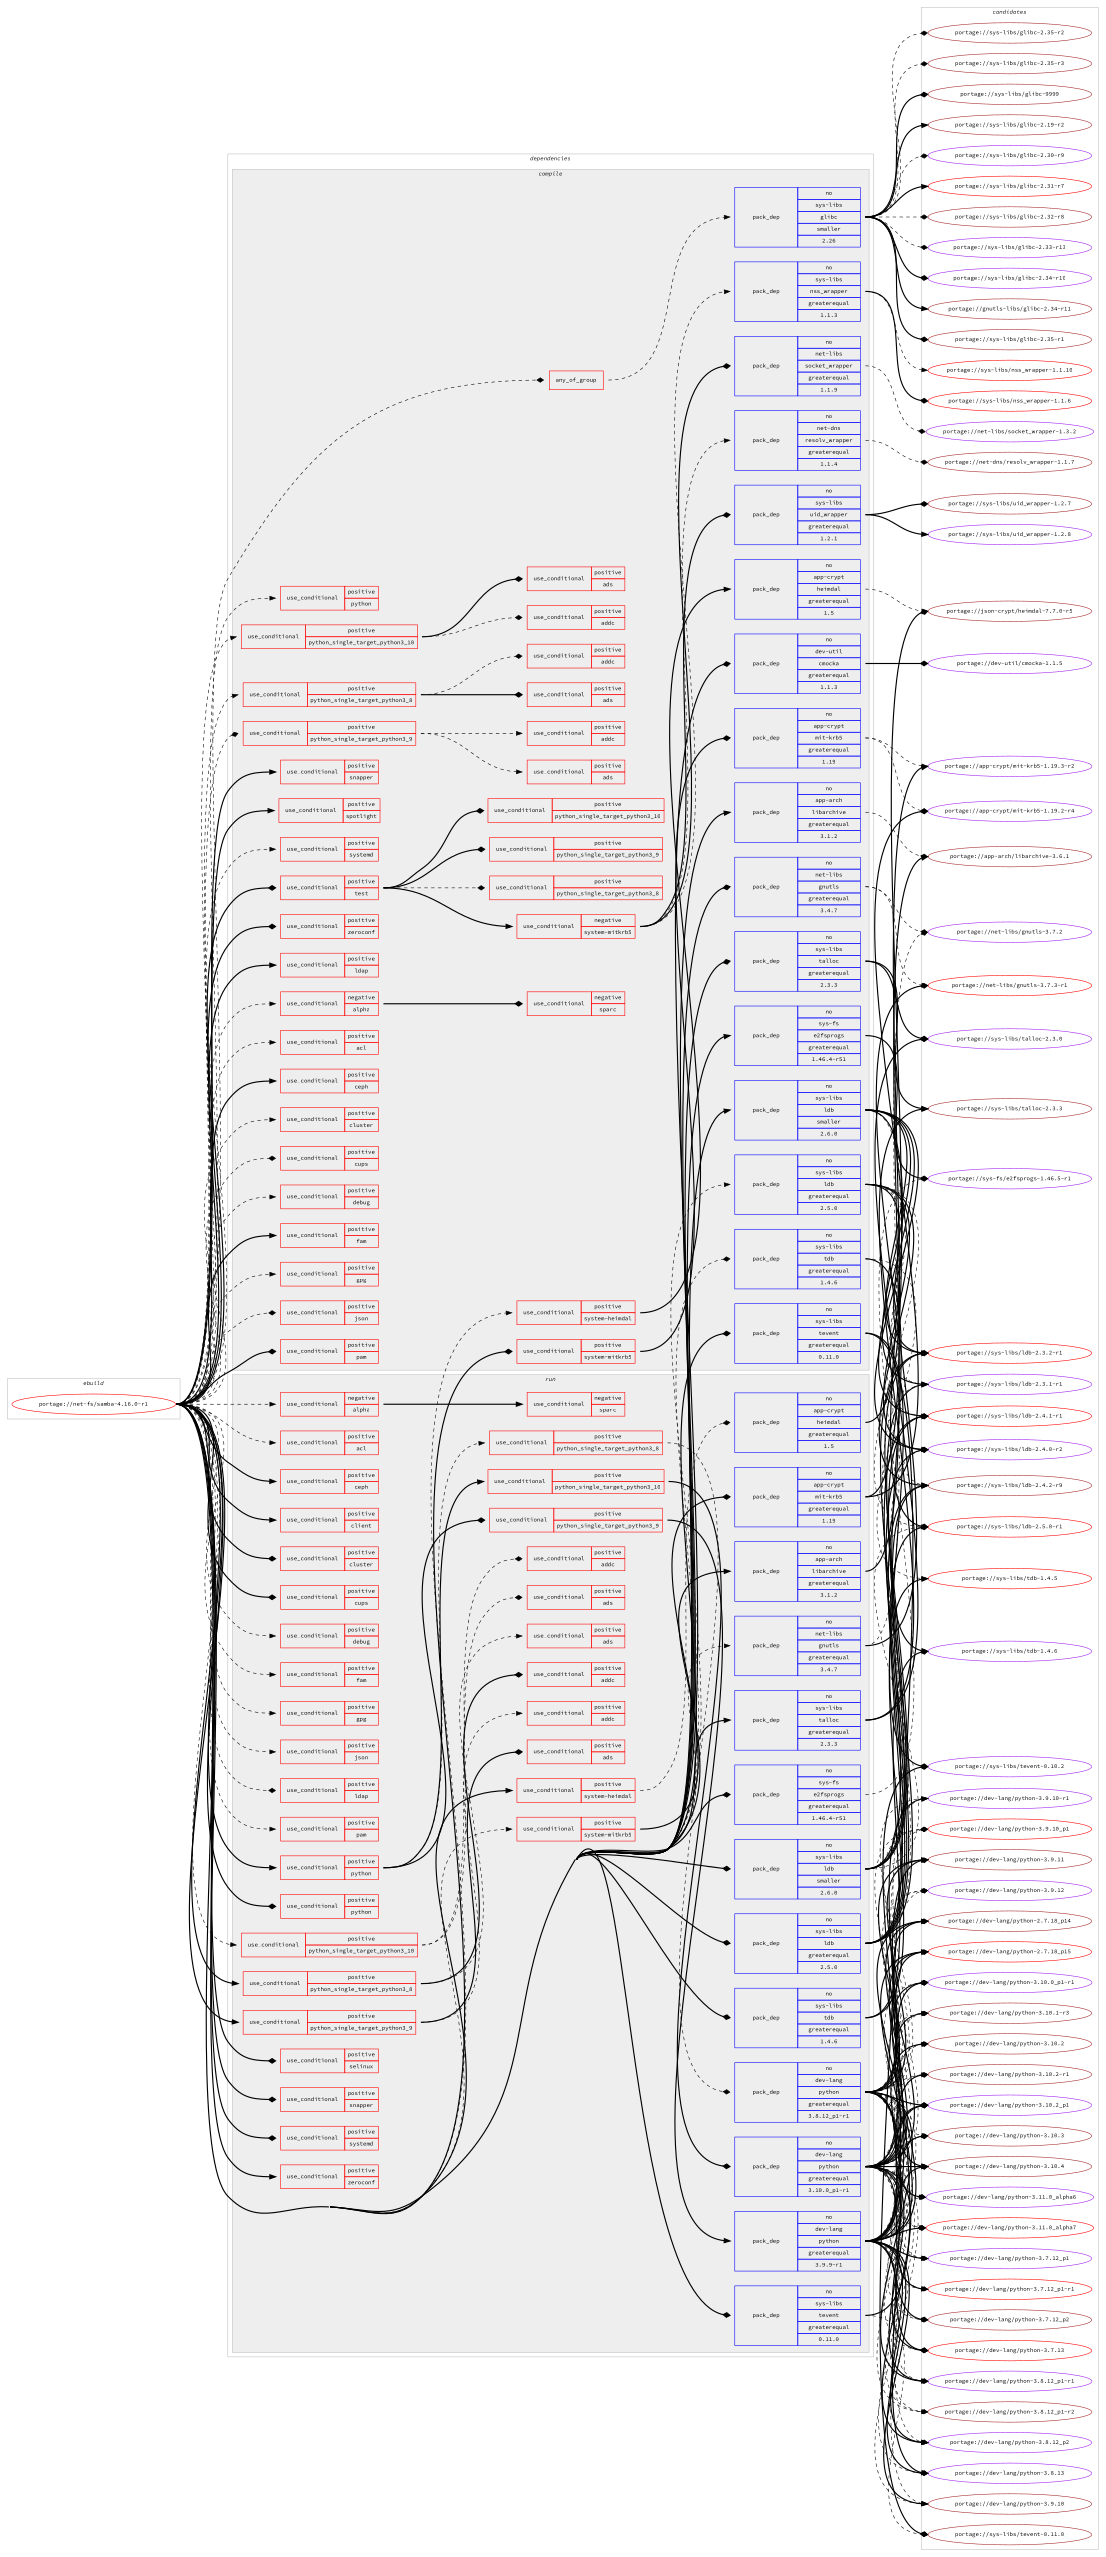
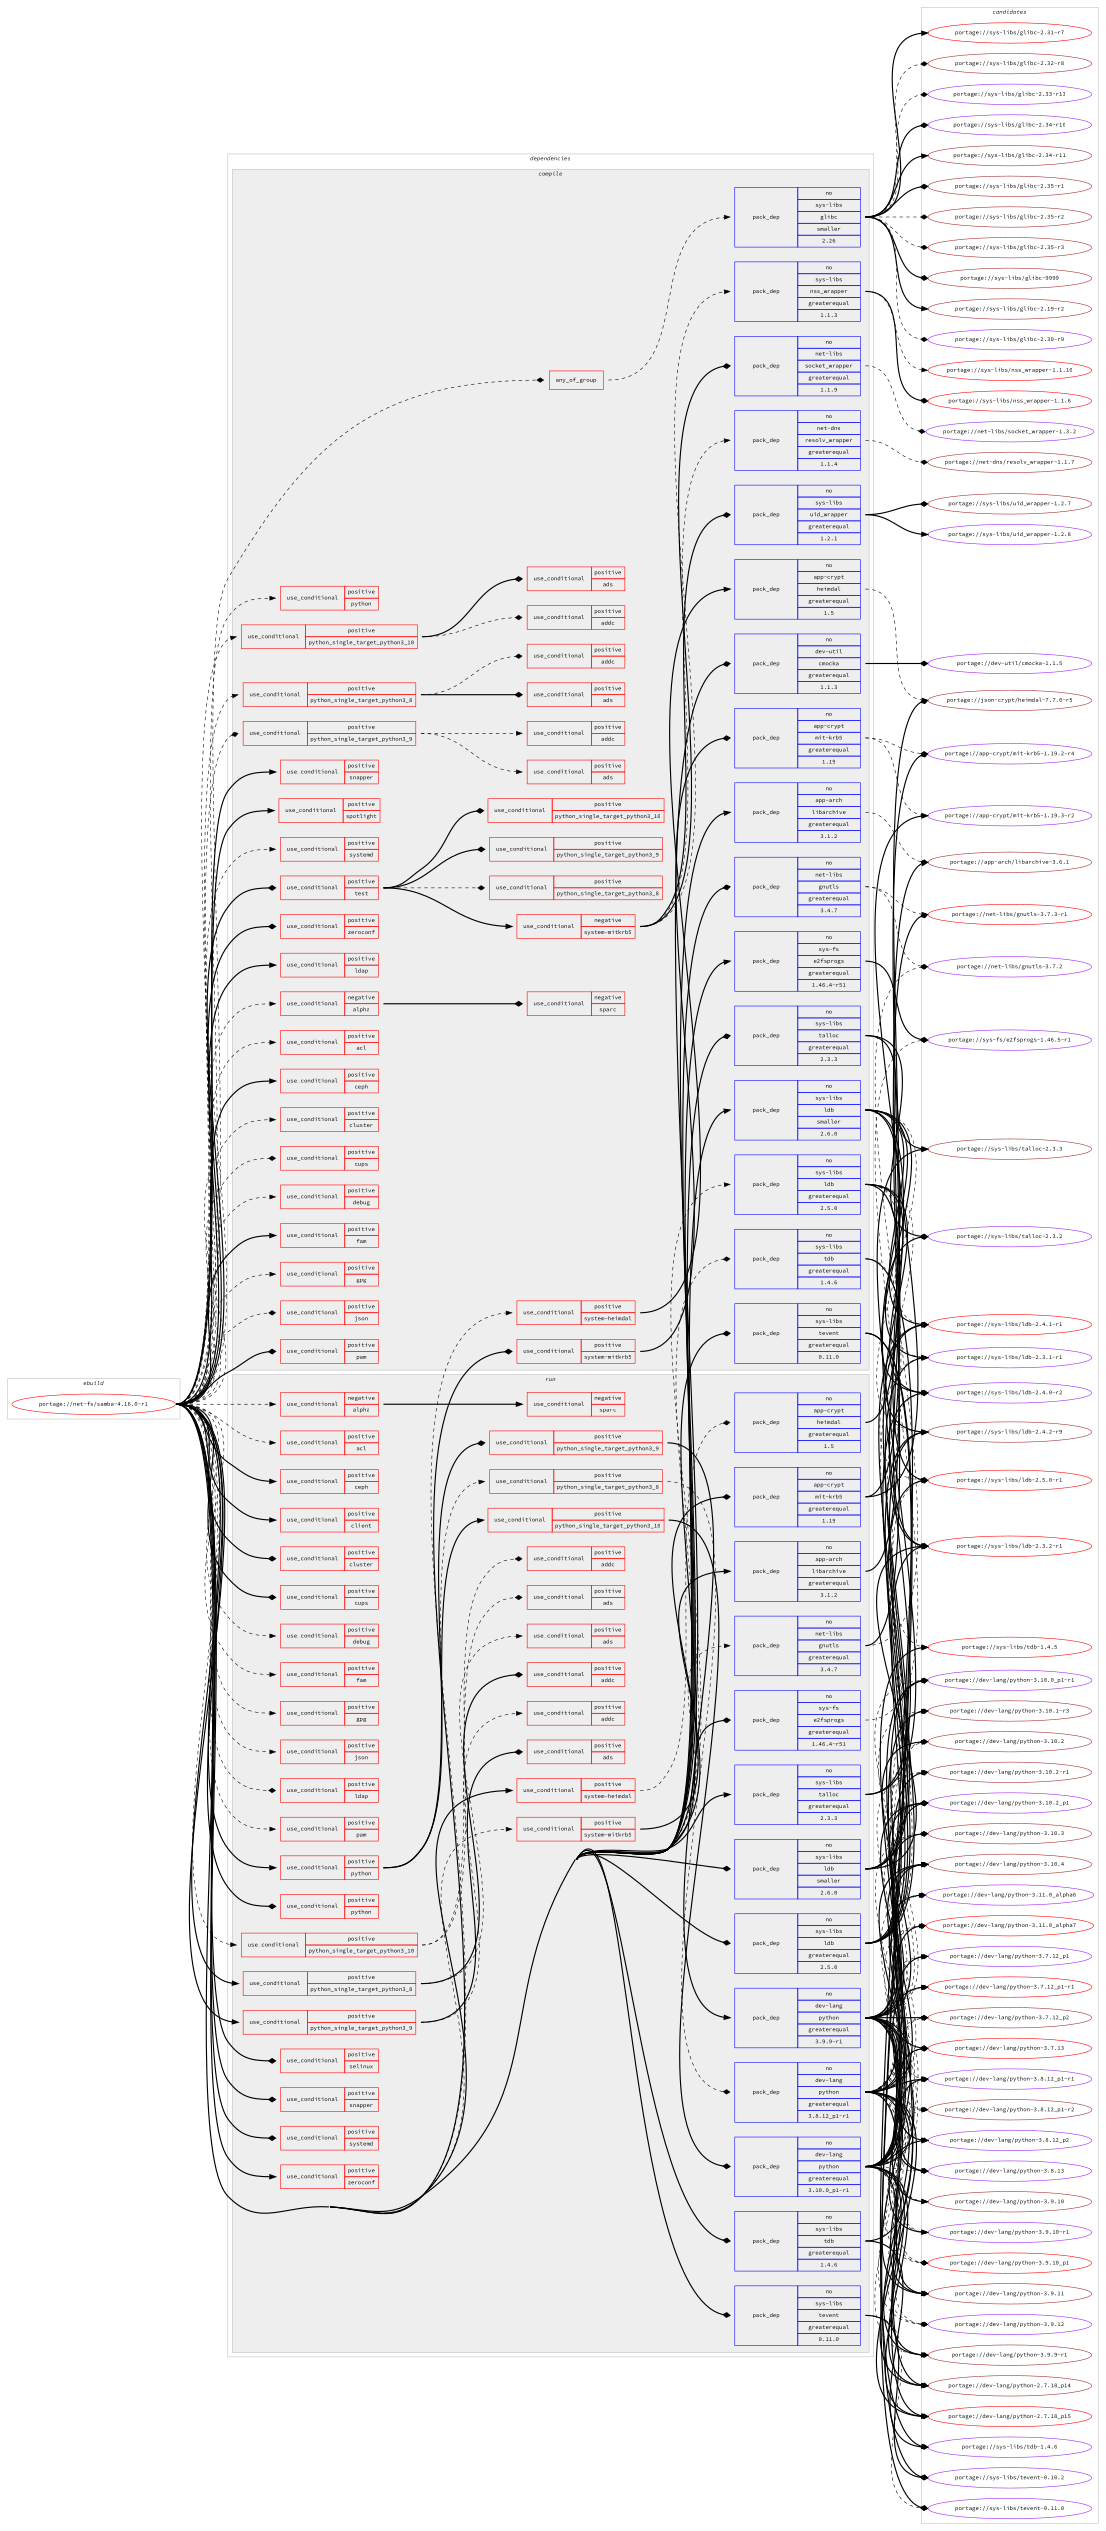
node "portage://gnutls-libs/glibc-2.34-r11": label "portage://gnutls-libs/glibc-2.34-r11" -> "portage://sys-libs/glibc-2.34-r11"
node "portage://sys-libs/talloc-2.3.0": label "portage://sys-libs/talloc-2.3.0" -> "portage://sys-libs/talloc-2.3.2"
node "portage://dev-lang/python-3.9.9-r1": added
node "portage://sys-libs/tevent-0.11.0": color brown -> purple
